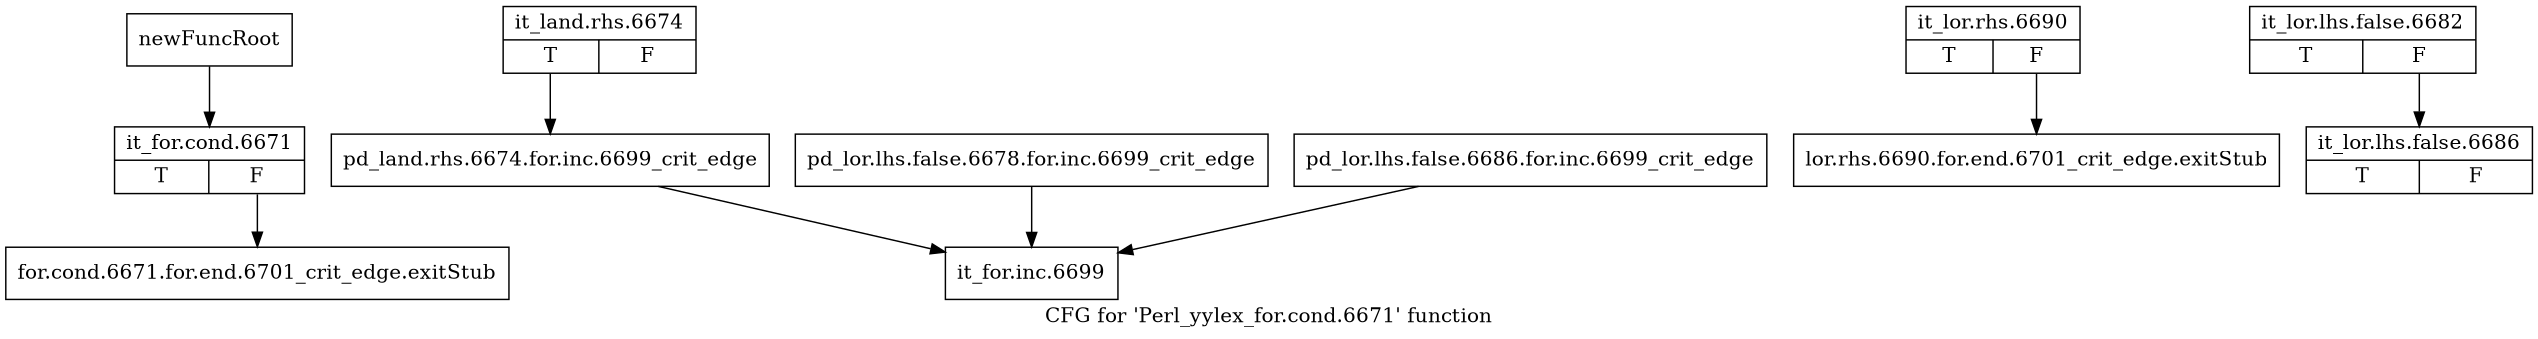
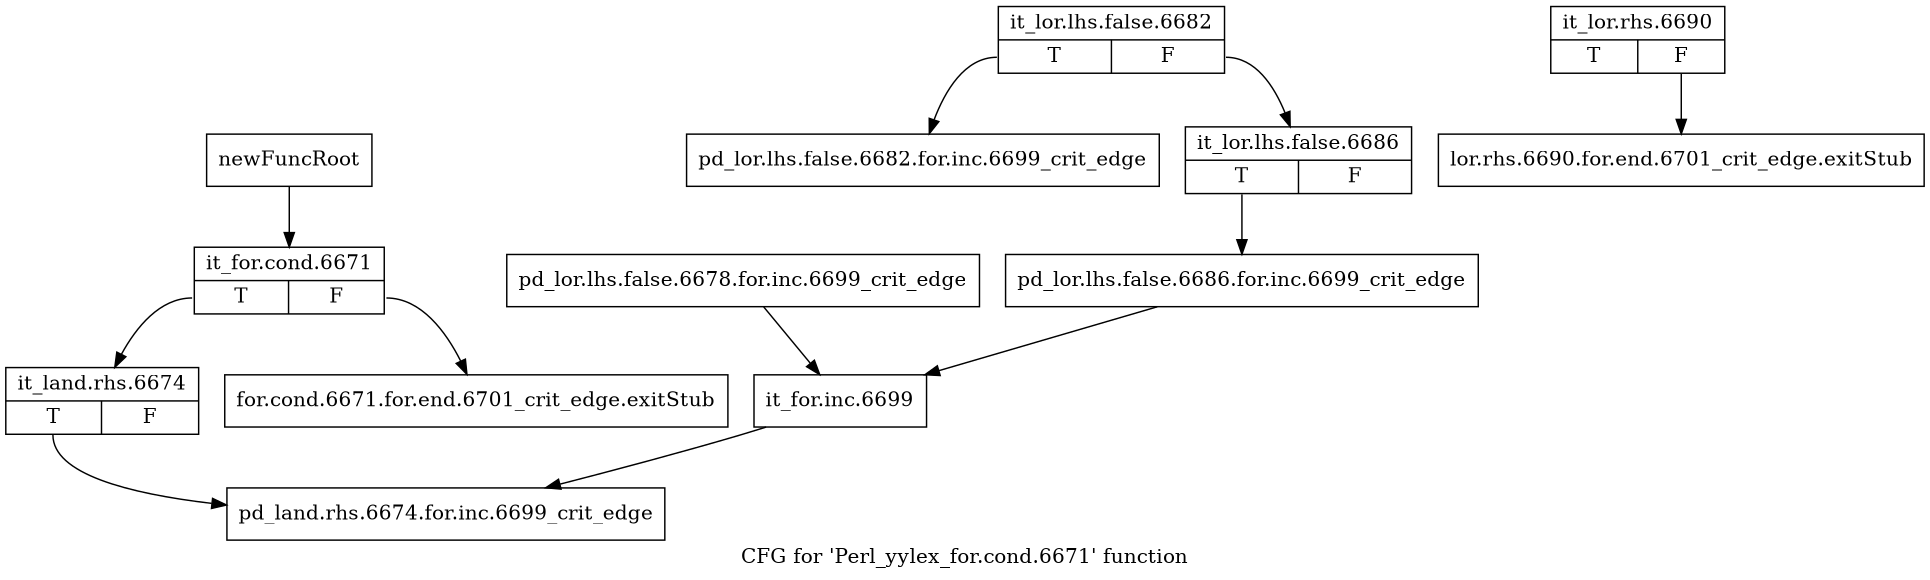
node "pd_lor.lhs.false.6682.for.inc.6699_crit_edge": added
edge "it_lor.lhs.false.6686" -> "pd_lor.lhs.false.6686.for.inc.6699_crit_edge": added
edge "pd_land.rhs.6674.for.inc.6699_crit_edge" -> "it_for.inc.6699": reversed
edge "it_for.cond.6671" -> "it_land.rhs.6674": added
